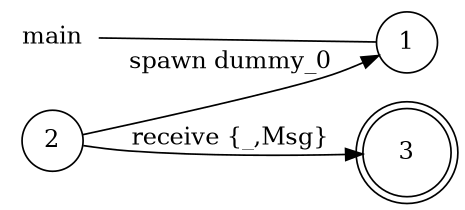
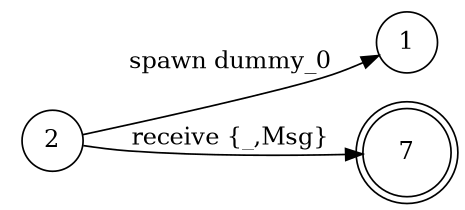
node "main": removed
node "3": label "3" -> "7"
